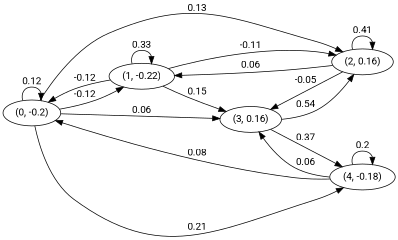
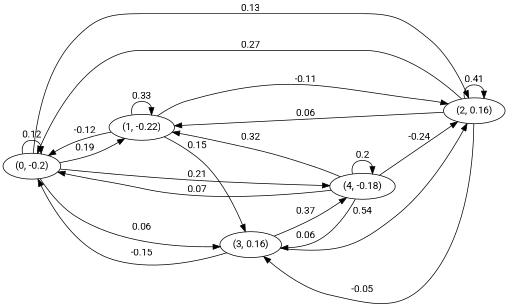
edge "(2, 0.16)" -> "(0, -0.2)": added, label "0.27"
edge "(0, -0.2)" -> "(1, -0.22)": label "-0.12" -> "0.19"
edge "(4, -0.18)" -> "(1, -0.22)": added, label "0.32"
edge "(4, -0.18)" -> "(2, 0.16)": added, label "-0.24"
edge "(4, -0.18)" -> "(0, -0.2)": label "0.08" -> "0.07"
edge "(3, 0.16)" -> "(0, -0.2)": added, label "-0.15"
